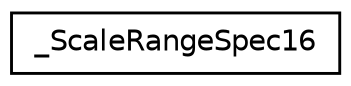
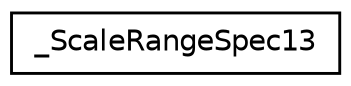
node "_ScaleRangeSpec16": label "_ScaleRangeSpec16" -> "_ScaleRangeSpec13"
